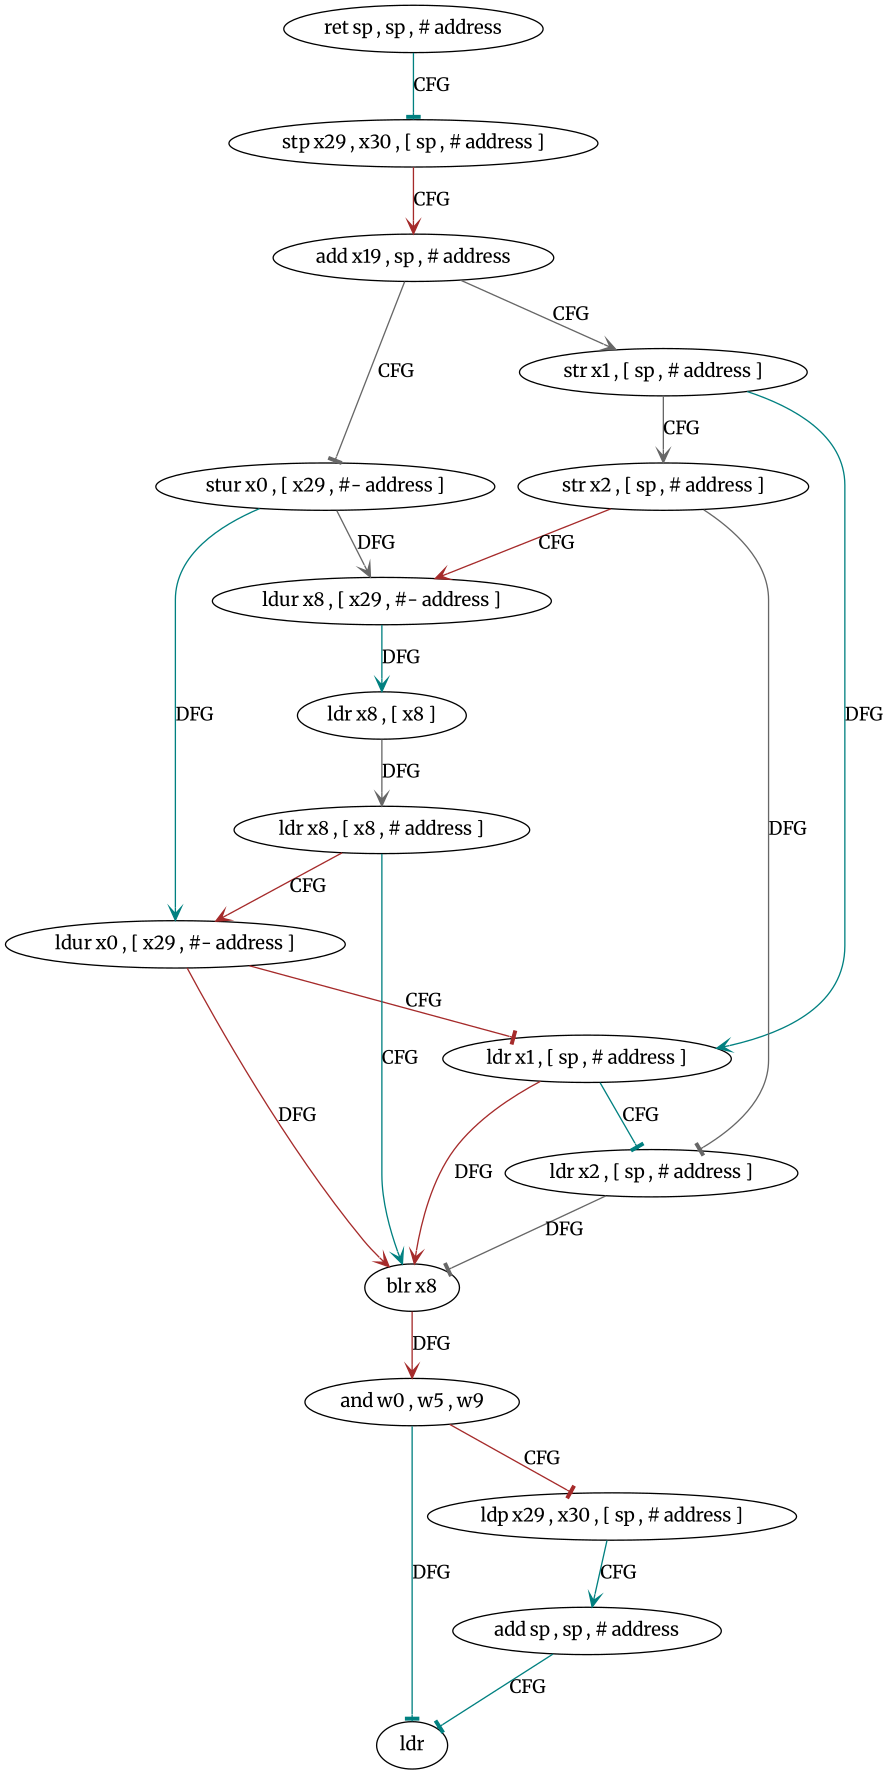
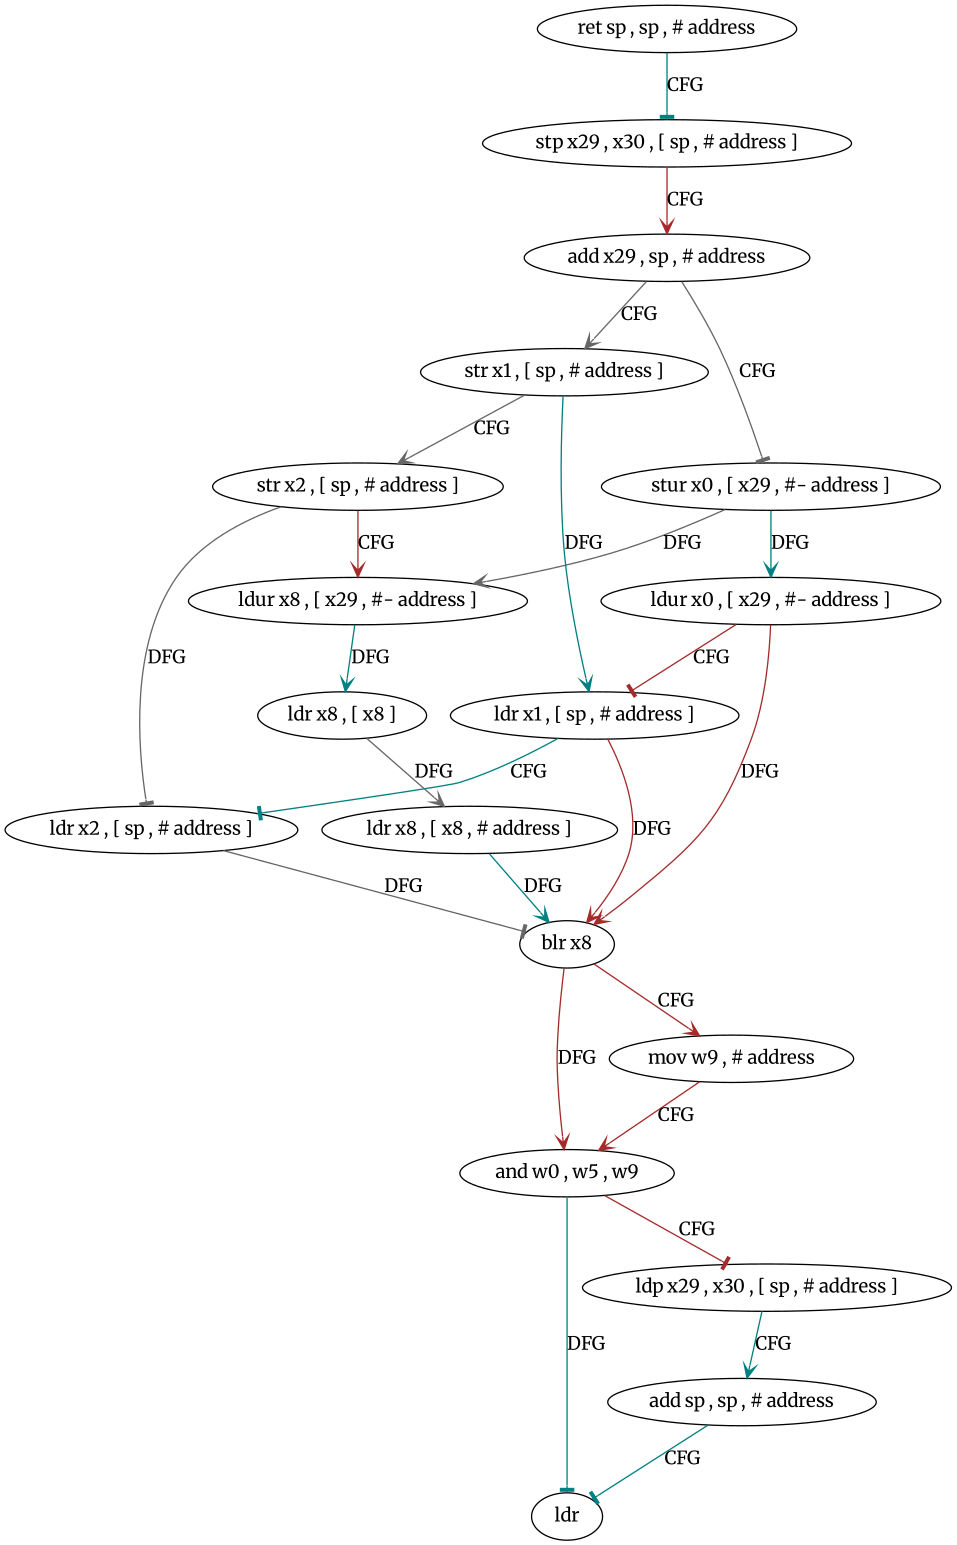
node "add x19 , sp , # address": label "add x19 , sp , # address" -> "add x29 , sp , # address"
edge "ldr x8 , [ x8 , # address ]" -> "ldur x0 , [ x29 , #- address ]": removed, label "CFG"
edge "ldr x8 , [ x8 , # address ]" -> "blr x8": label "CFG" -> "DFG"
node "mov w9 , # address": added
